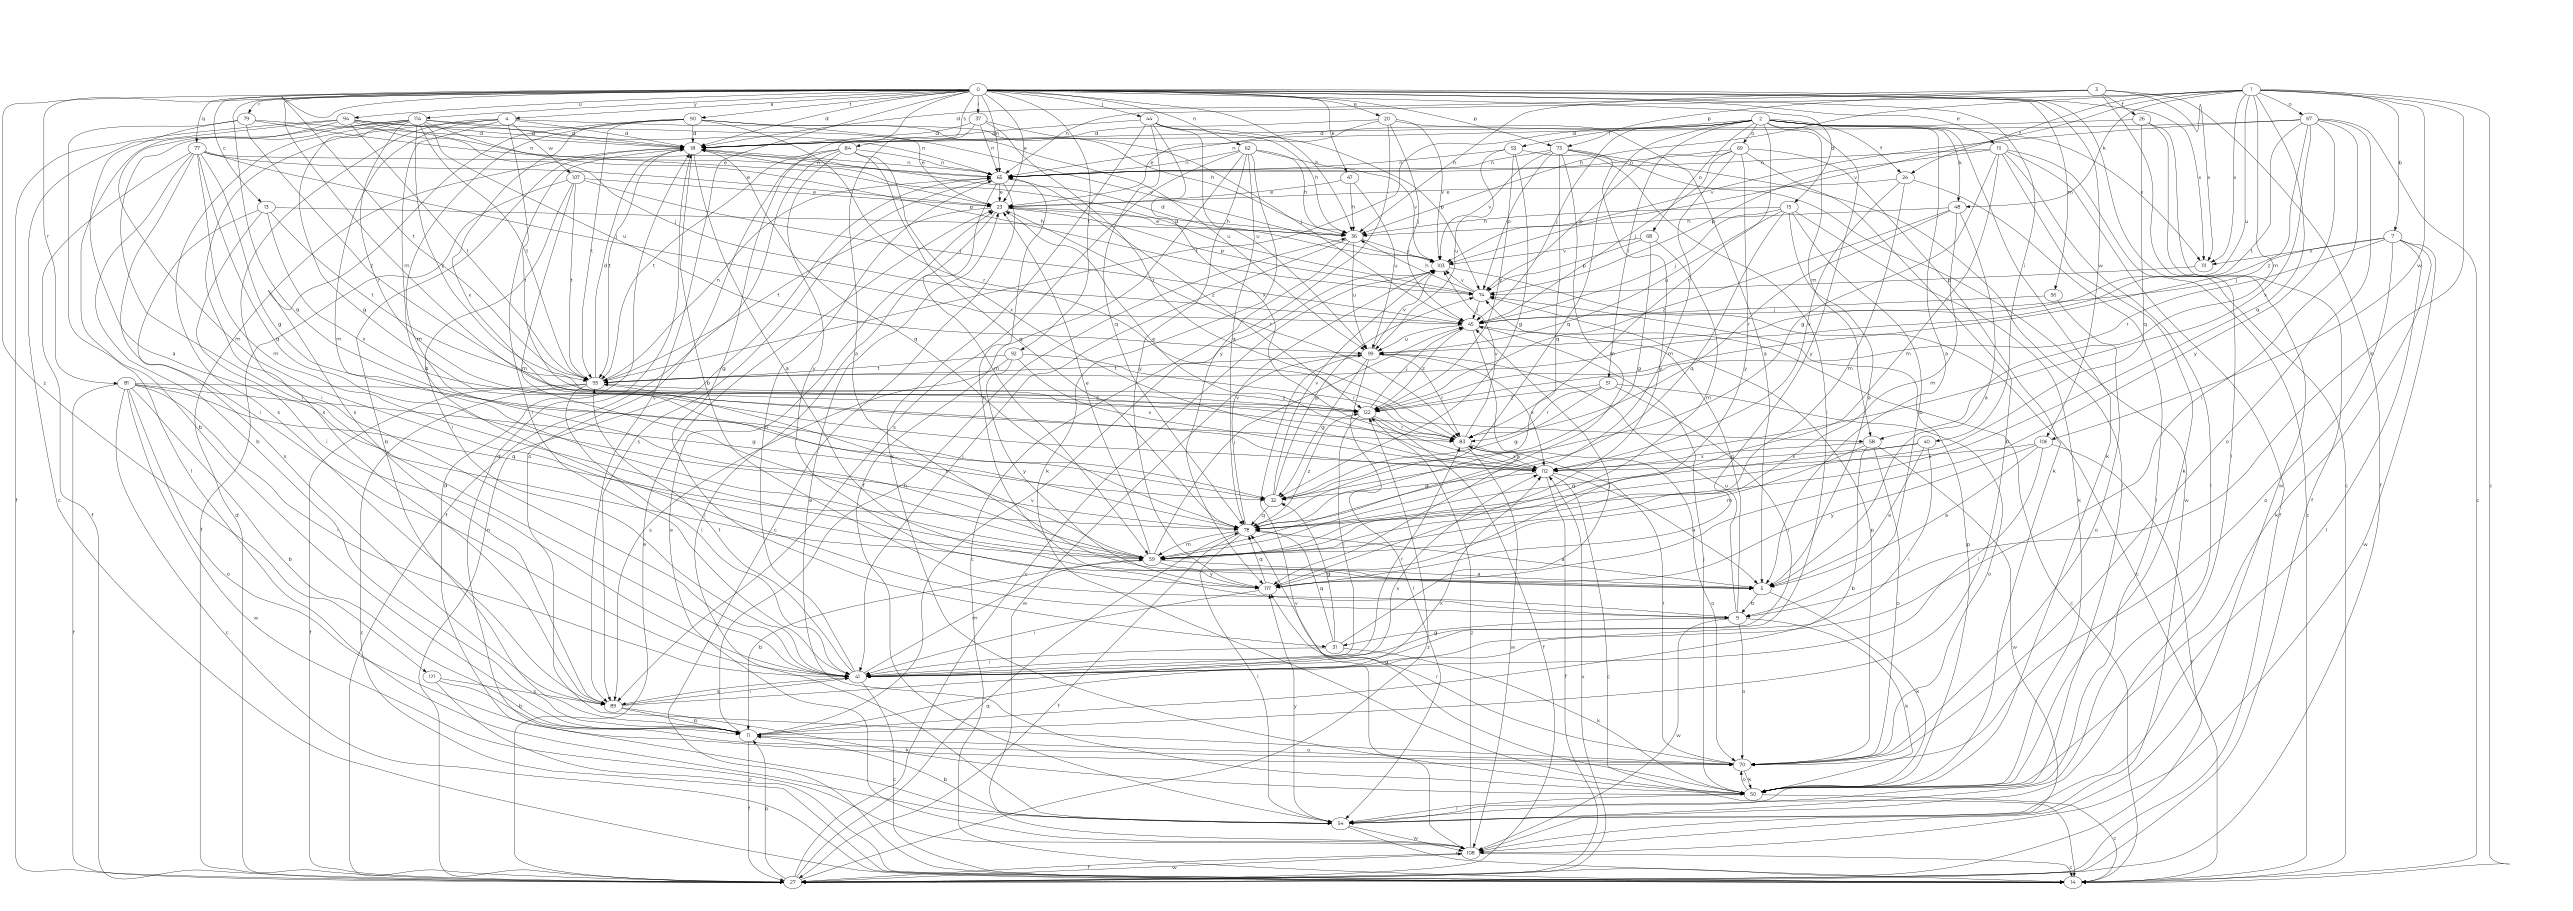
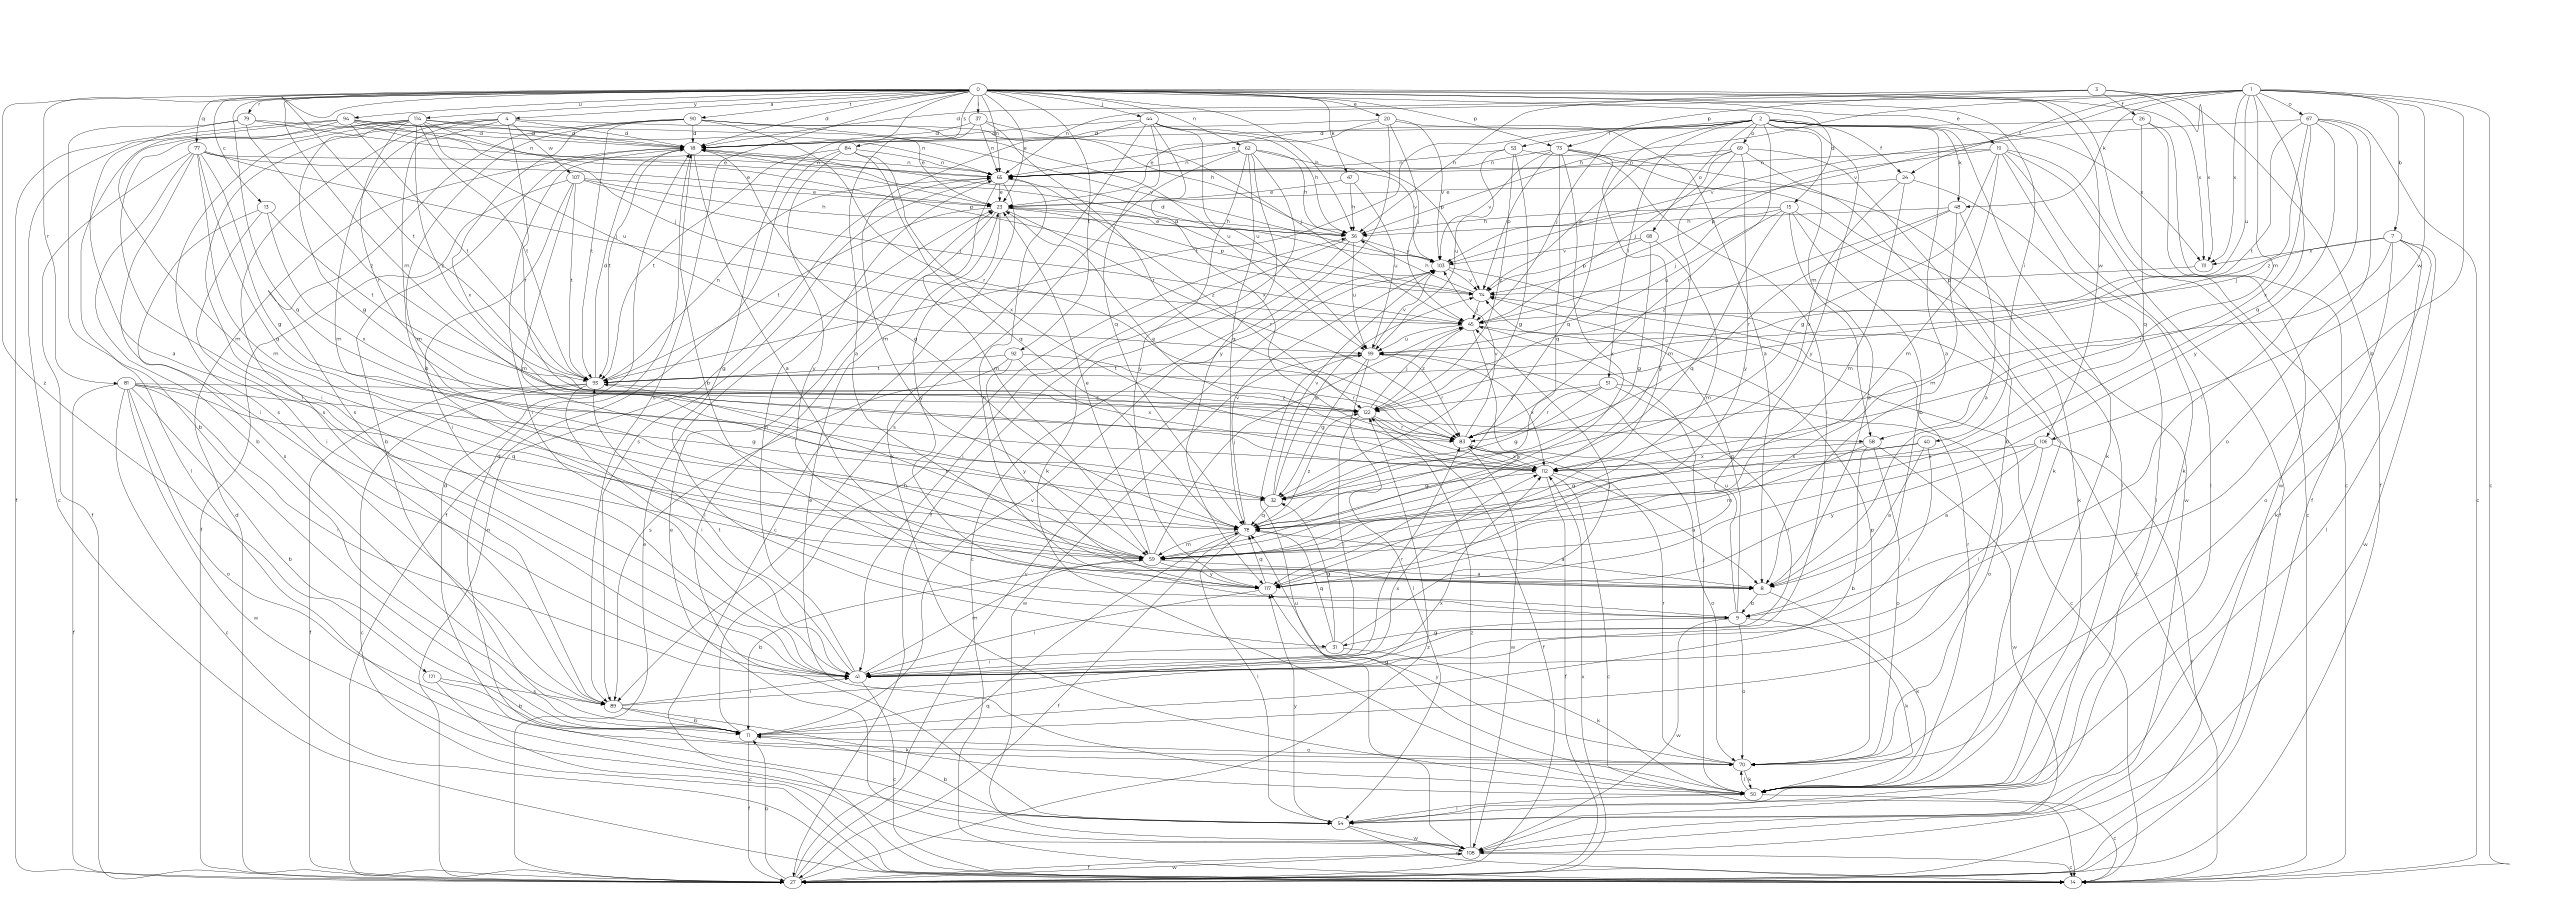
edge "67" -> "18": removed, label "d"
edge "13" -> "36": now "107" -> "36"
edge "74" -> "103": reversed
node "56": removed
edge "44" -> "59": added, label "m"
edge "7" -> "122": now "7" -> "83"
edge "73" -> "59": label "m" -> "x"
edge "23" -> "117": added, label "y"
edge "50" -> "74": label "p" -> "r"
edge "62" -> "54": now "62" -> "27"
node "5": label "5" -> "8"
edge "108" -> "99": label "v" -> "u"
edge "70" -> "117": label "r" -> "y"
edge "41" -> "89": removed, label "s"
edge "84" -> "70": removed, label "o"
edge "3" -> "54": removed, label "l"
edge "50" -> "70": label "o" -> "l"
